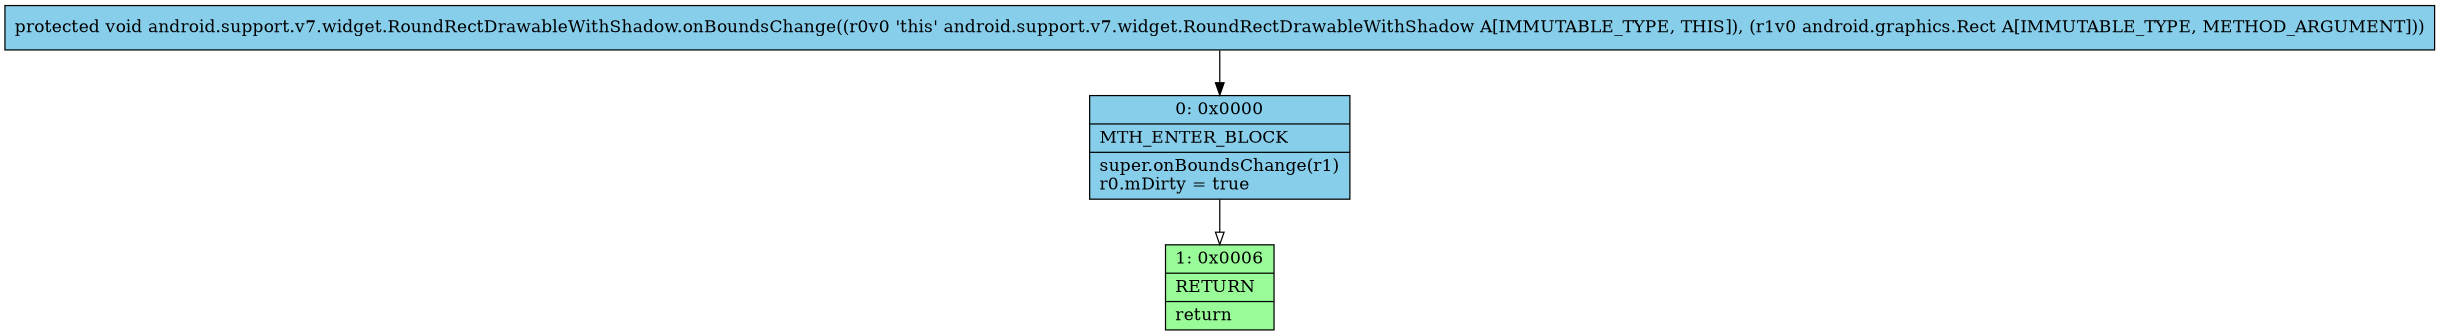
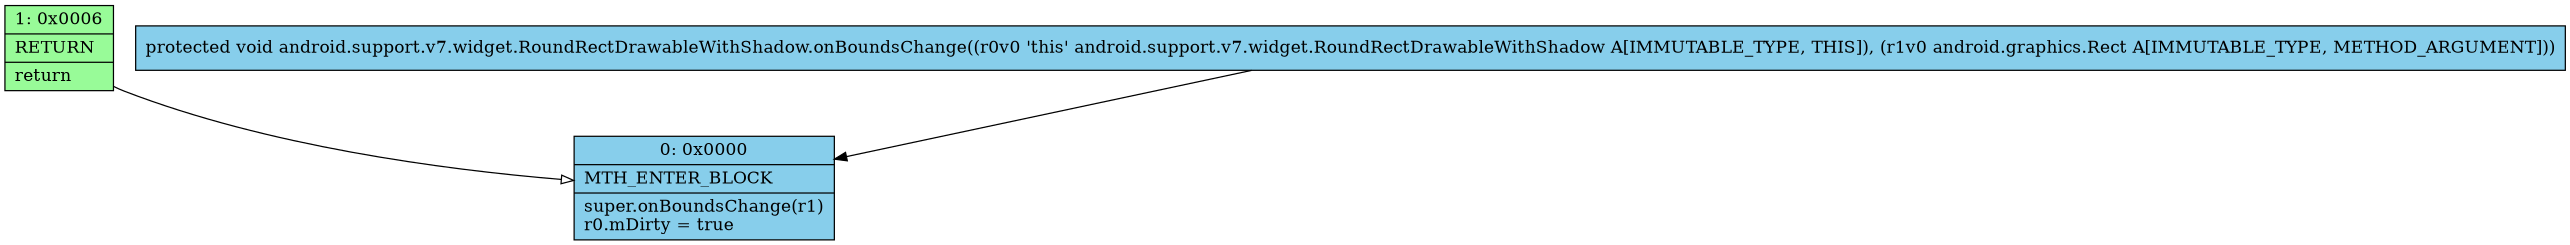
edge "0: 0x0000" -> "1: 0x0006": reversed
